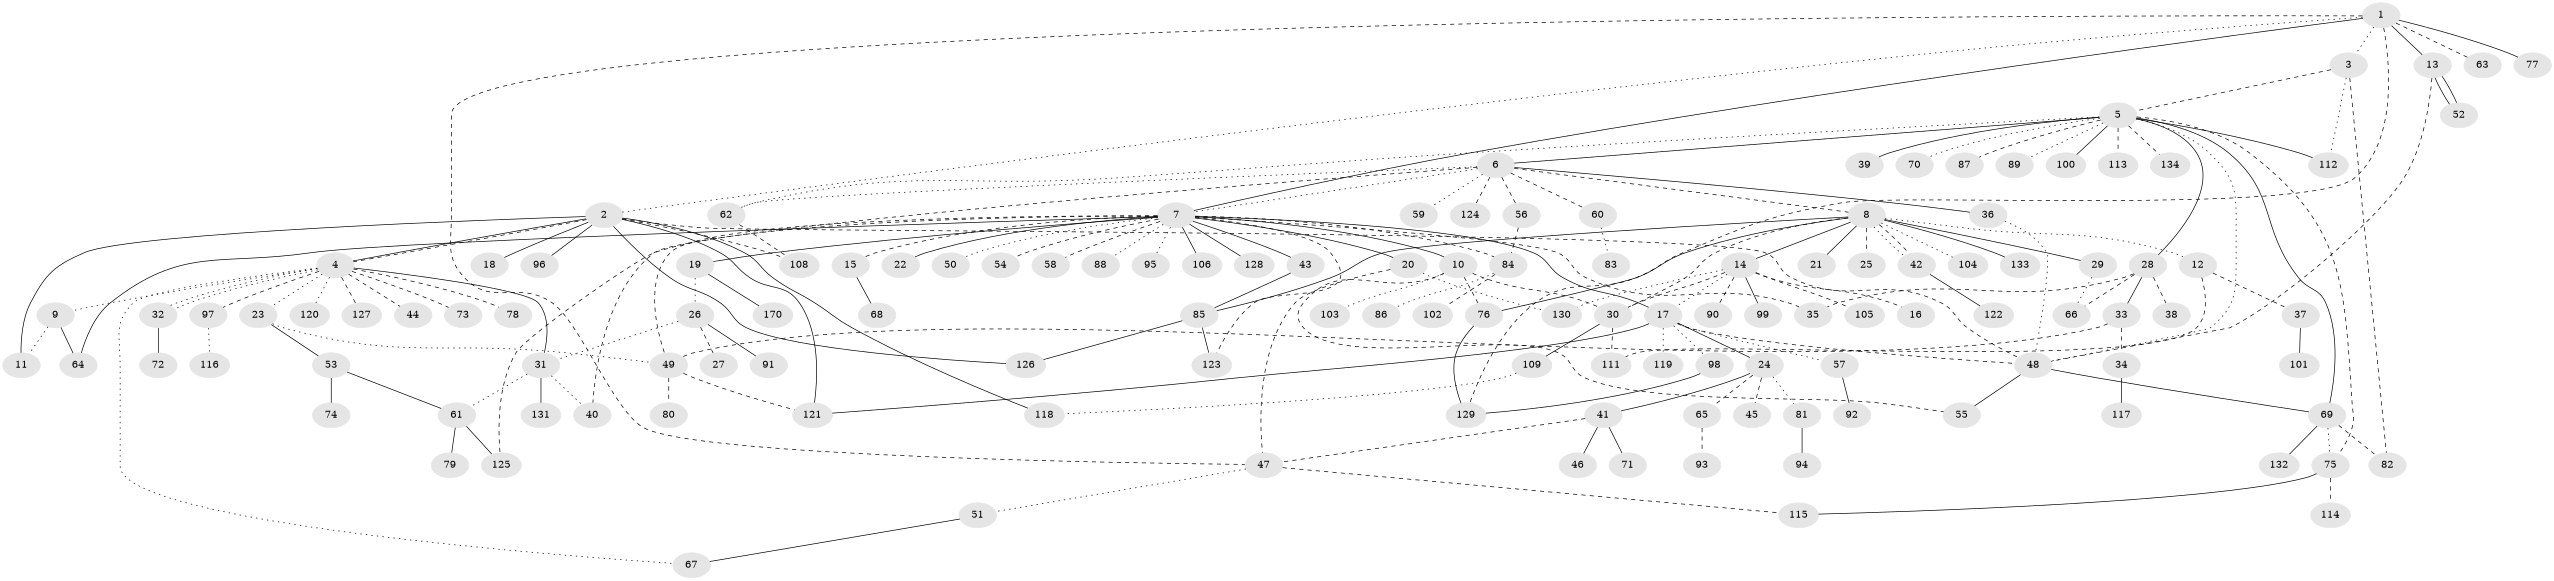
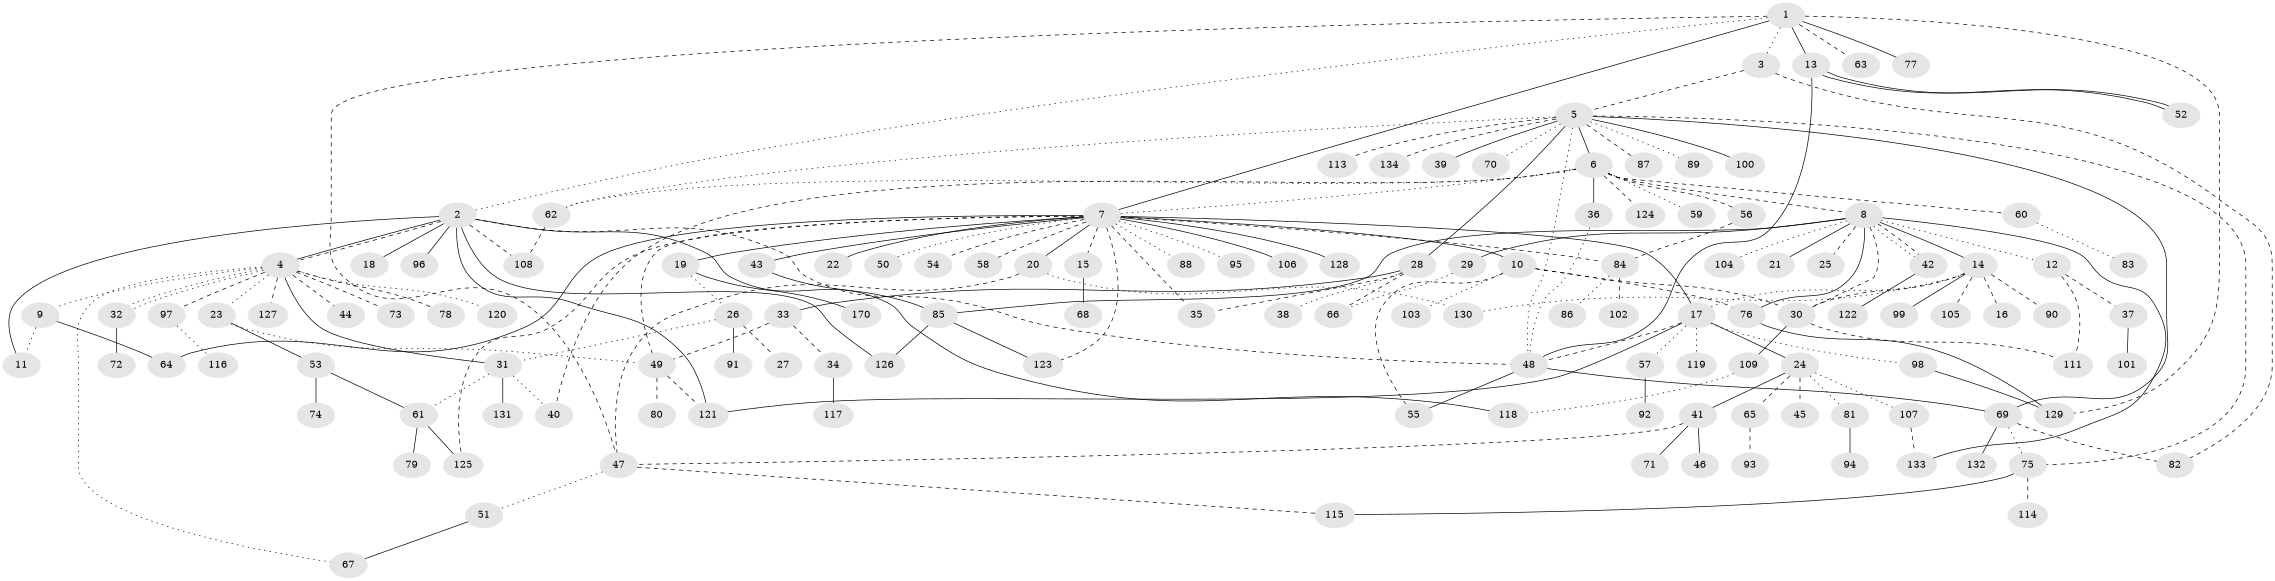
node "112": removed
edge "13" -- "48": style dashed -> solid
edge "28" -- "38": style dashed -> dotted
node "107": added
